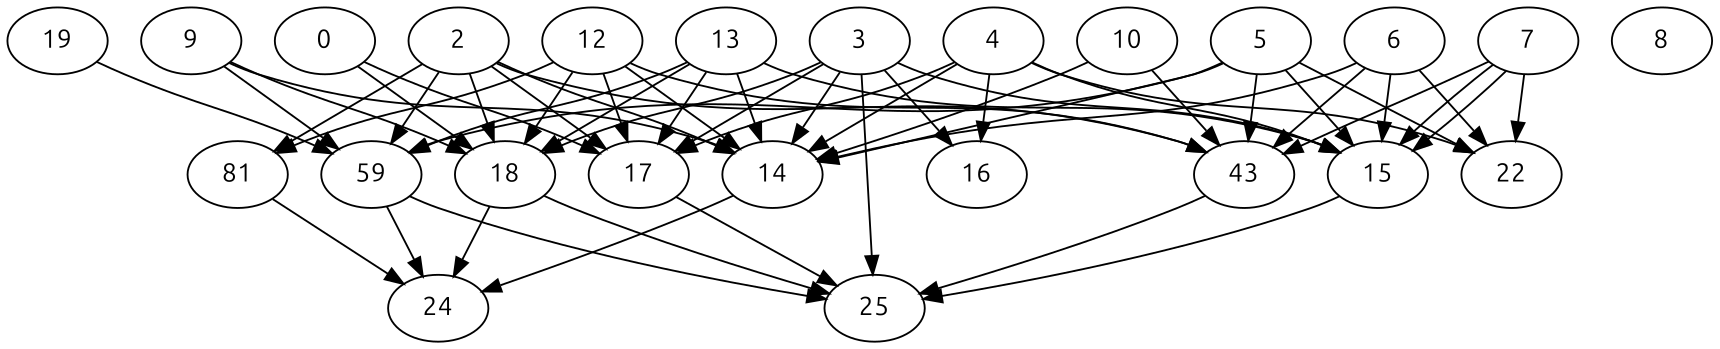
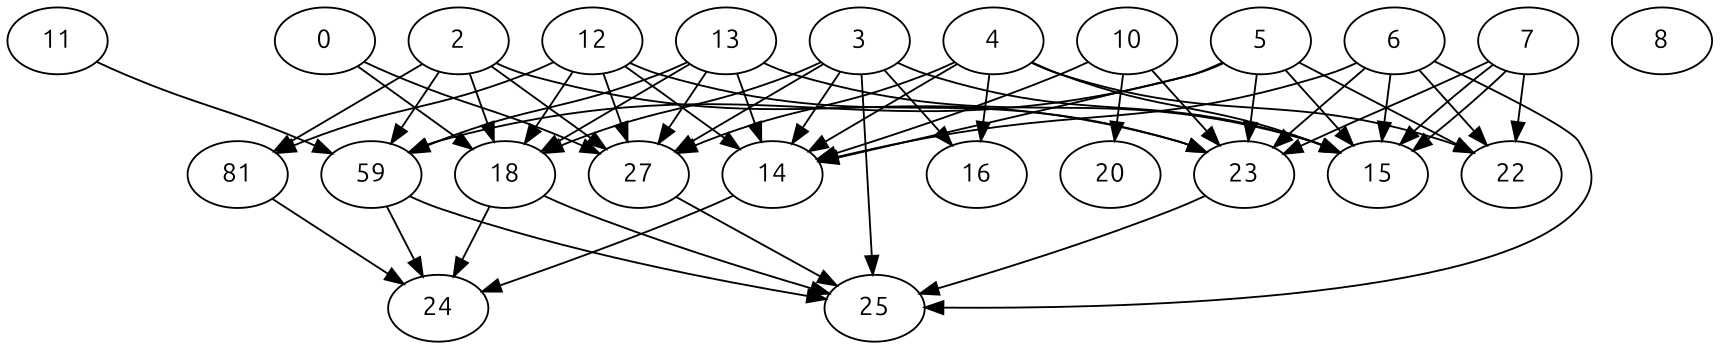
node "19": label "19" -> "11"
node "9": removed
edge "2" -> "14": removed
node "17": label "17" -> "27"
node "20": added
node "43": label "43" -> "23"
edge "15" -> "25": now "6" -> "25"
